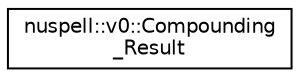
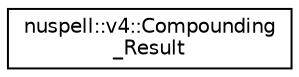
node "nuspell::v0::Compounding _Result": label "nuspell::v0::Compounding _Result" -> "nuspell::v4::Compounding _Result"
